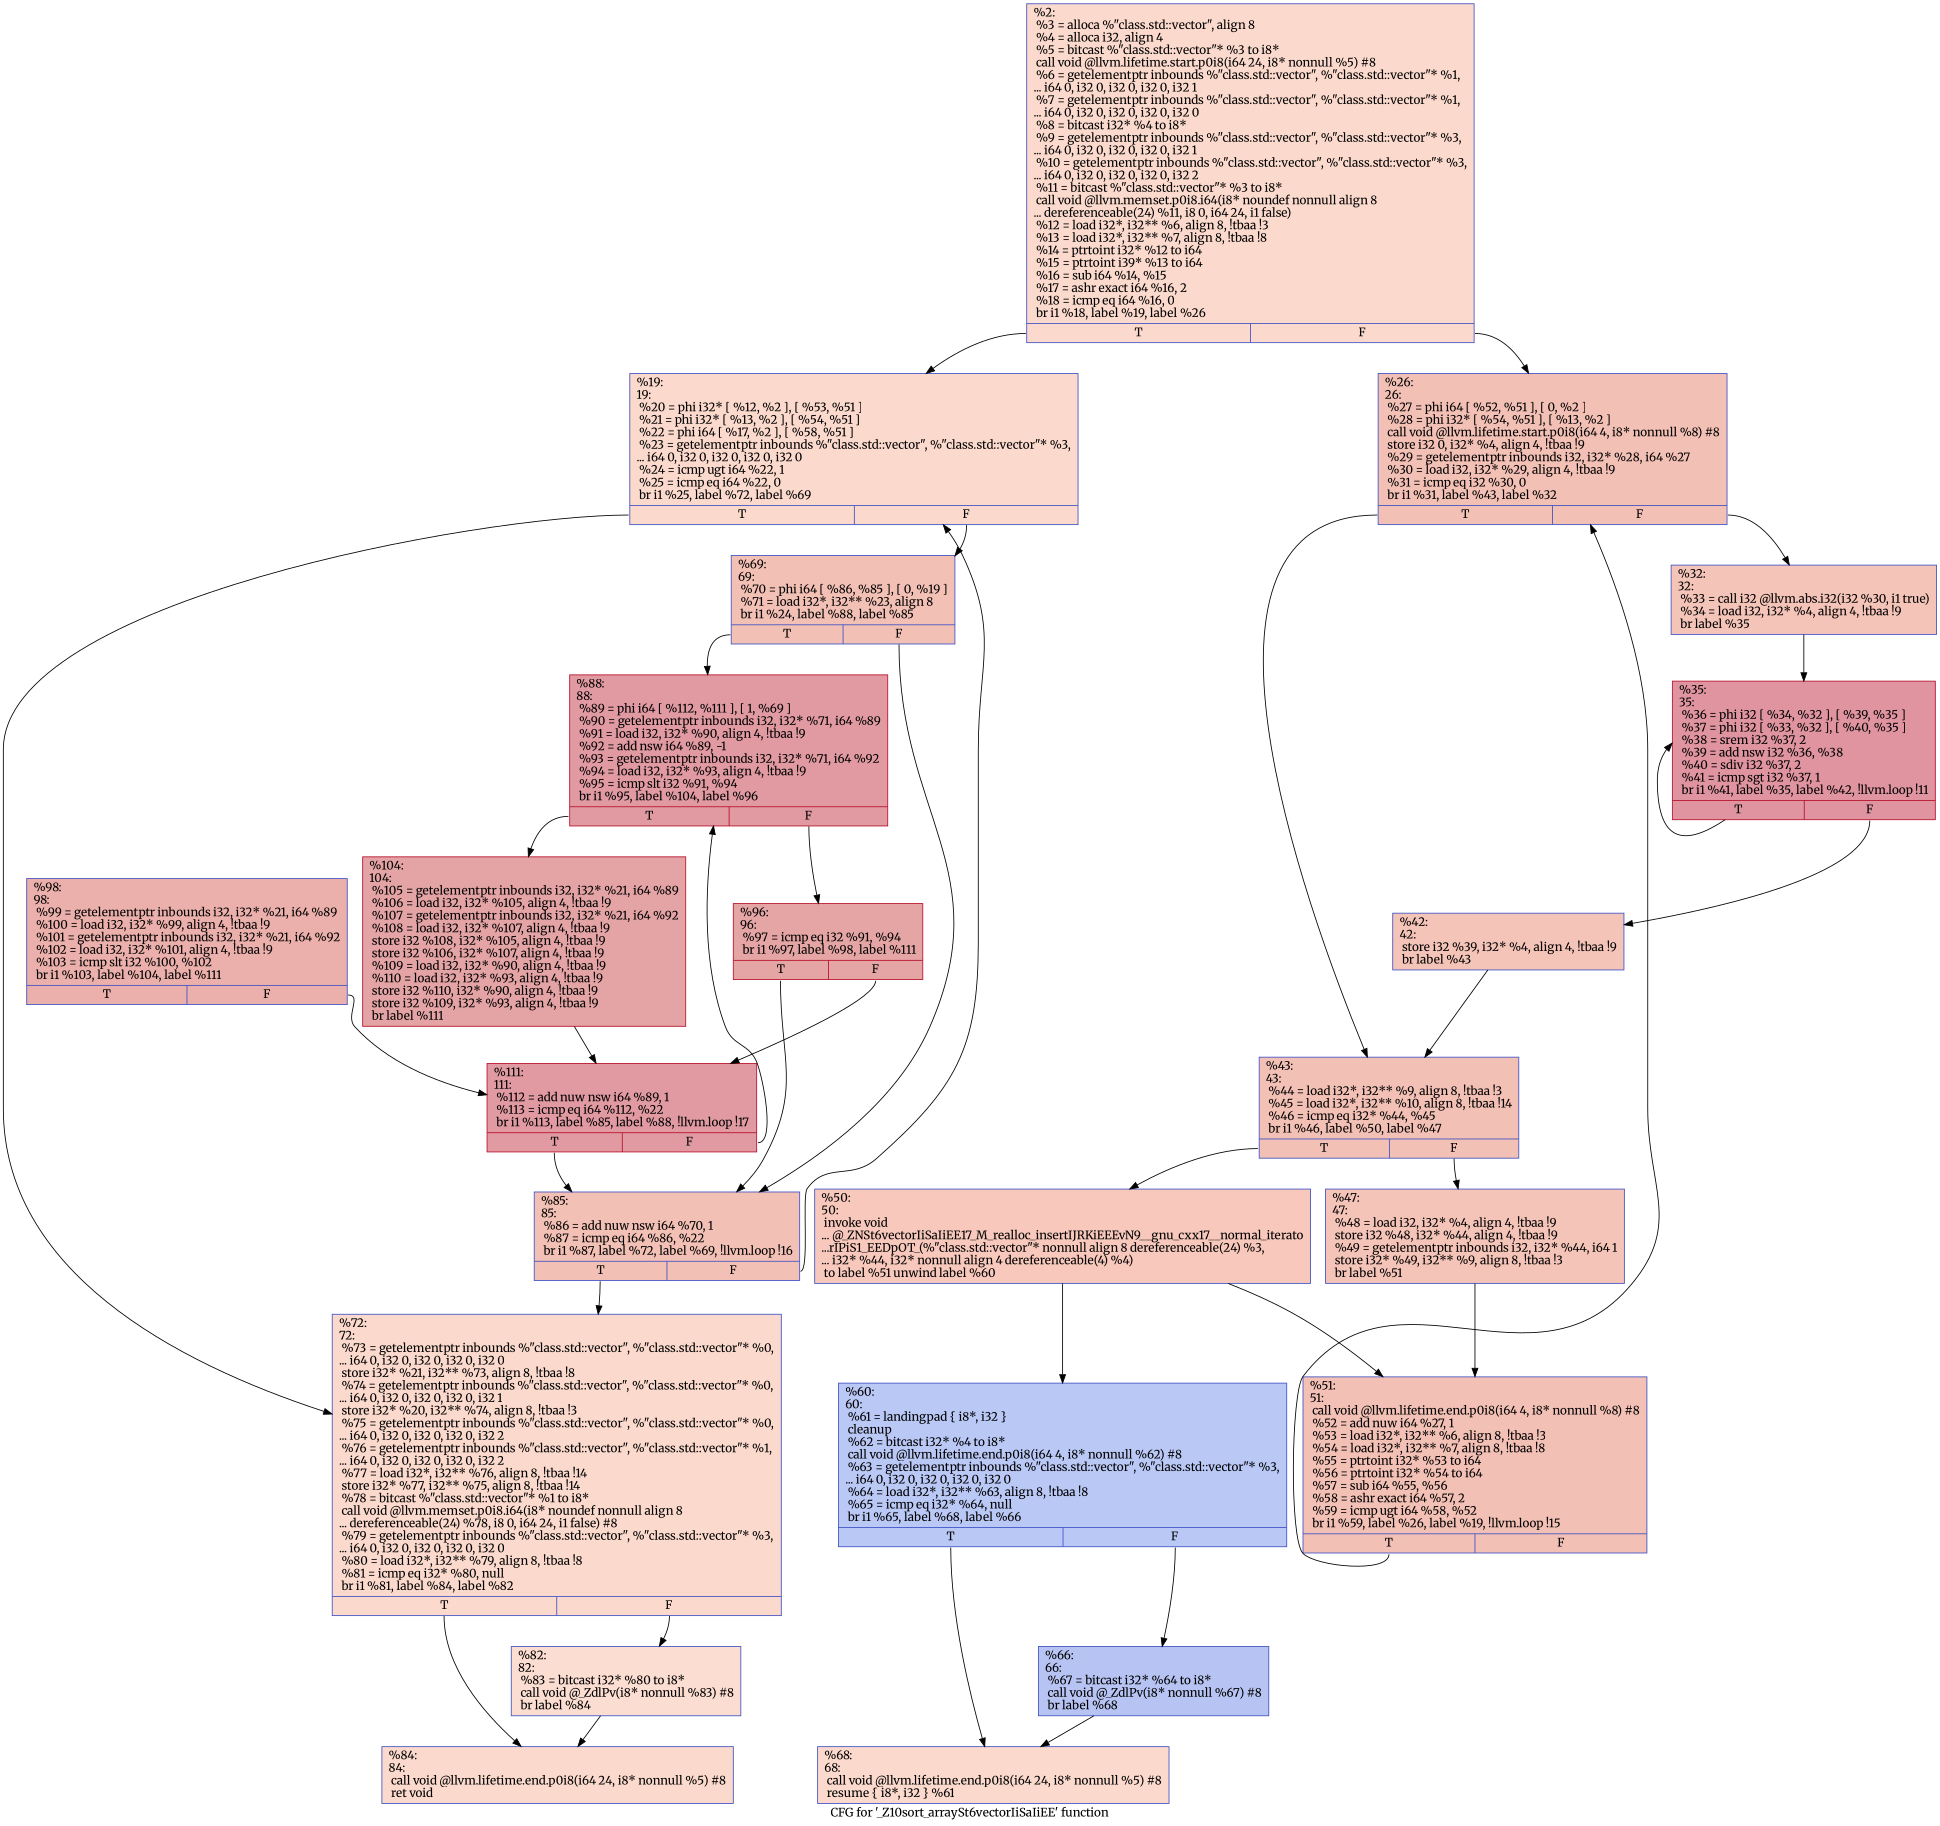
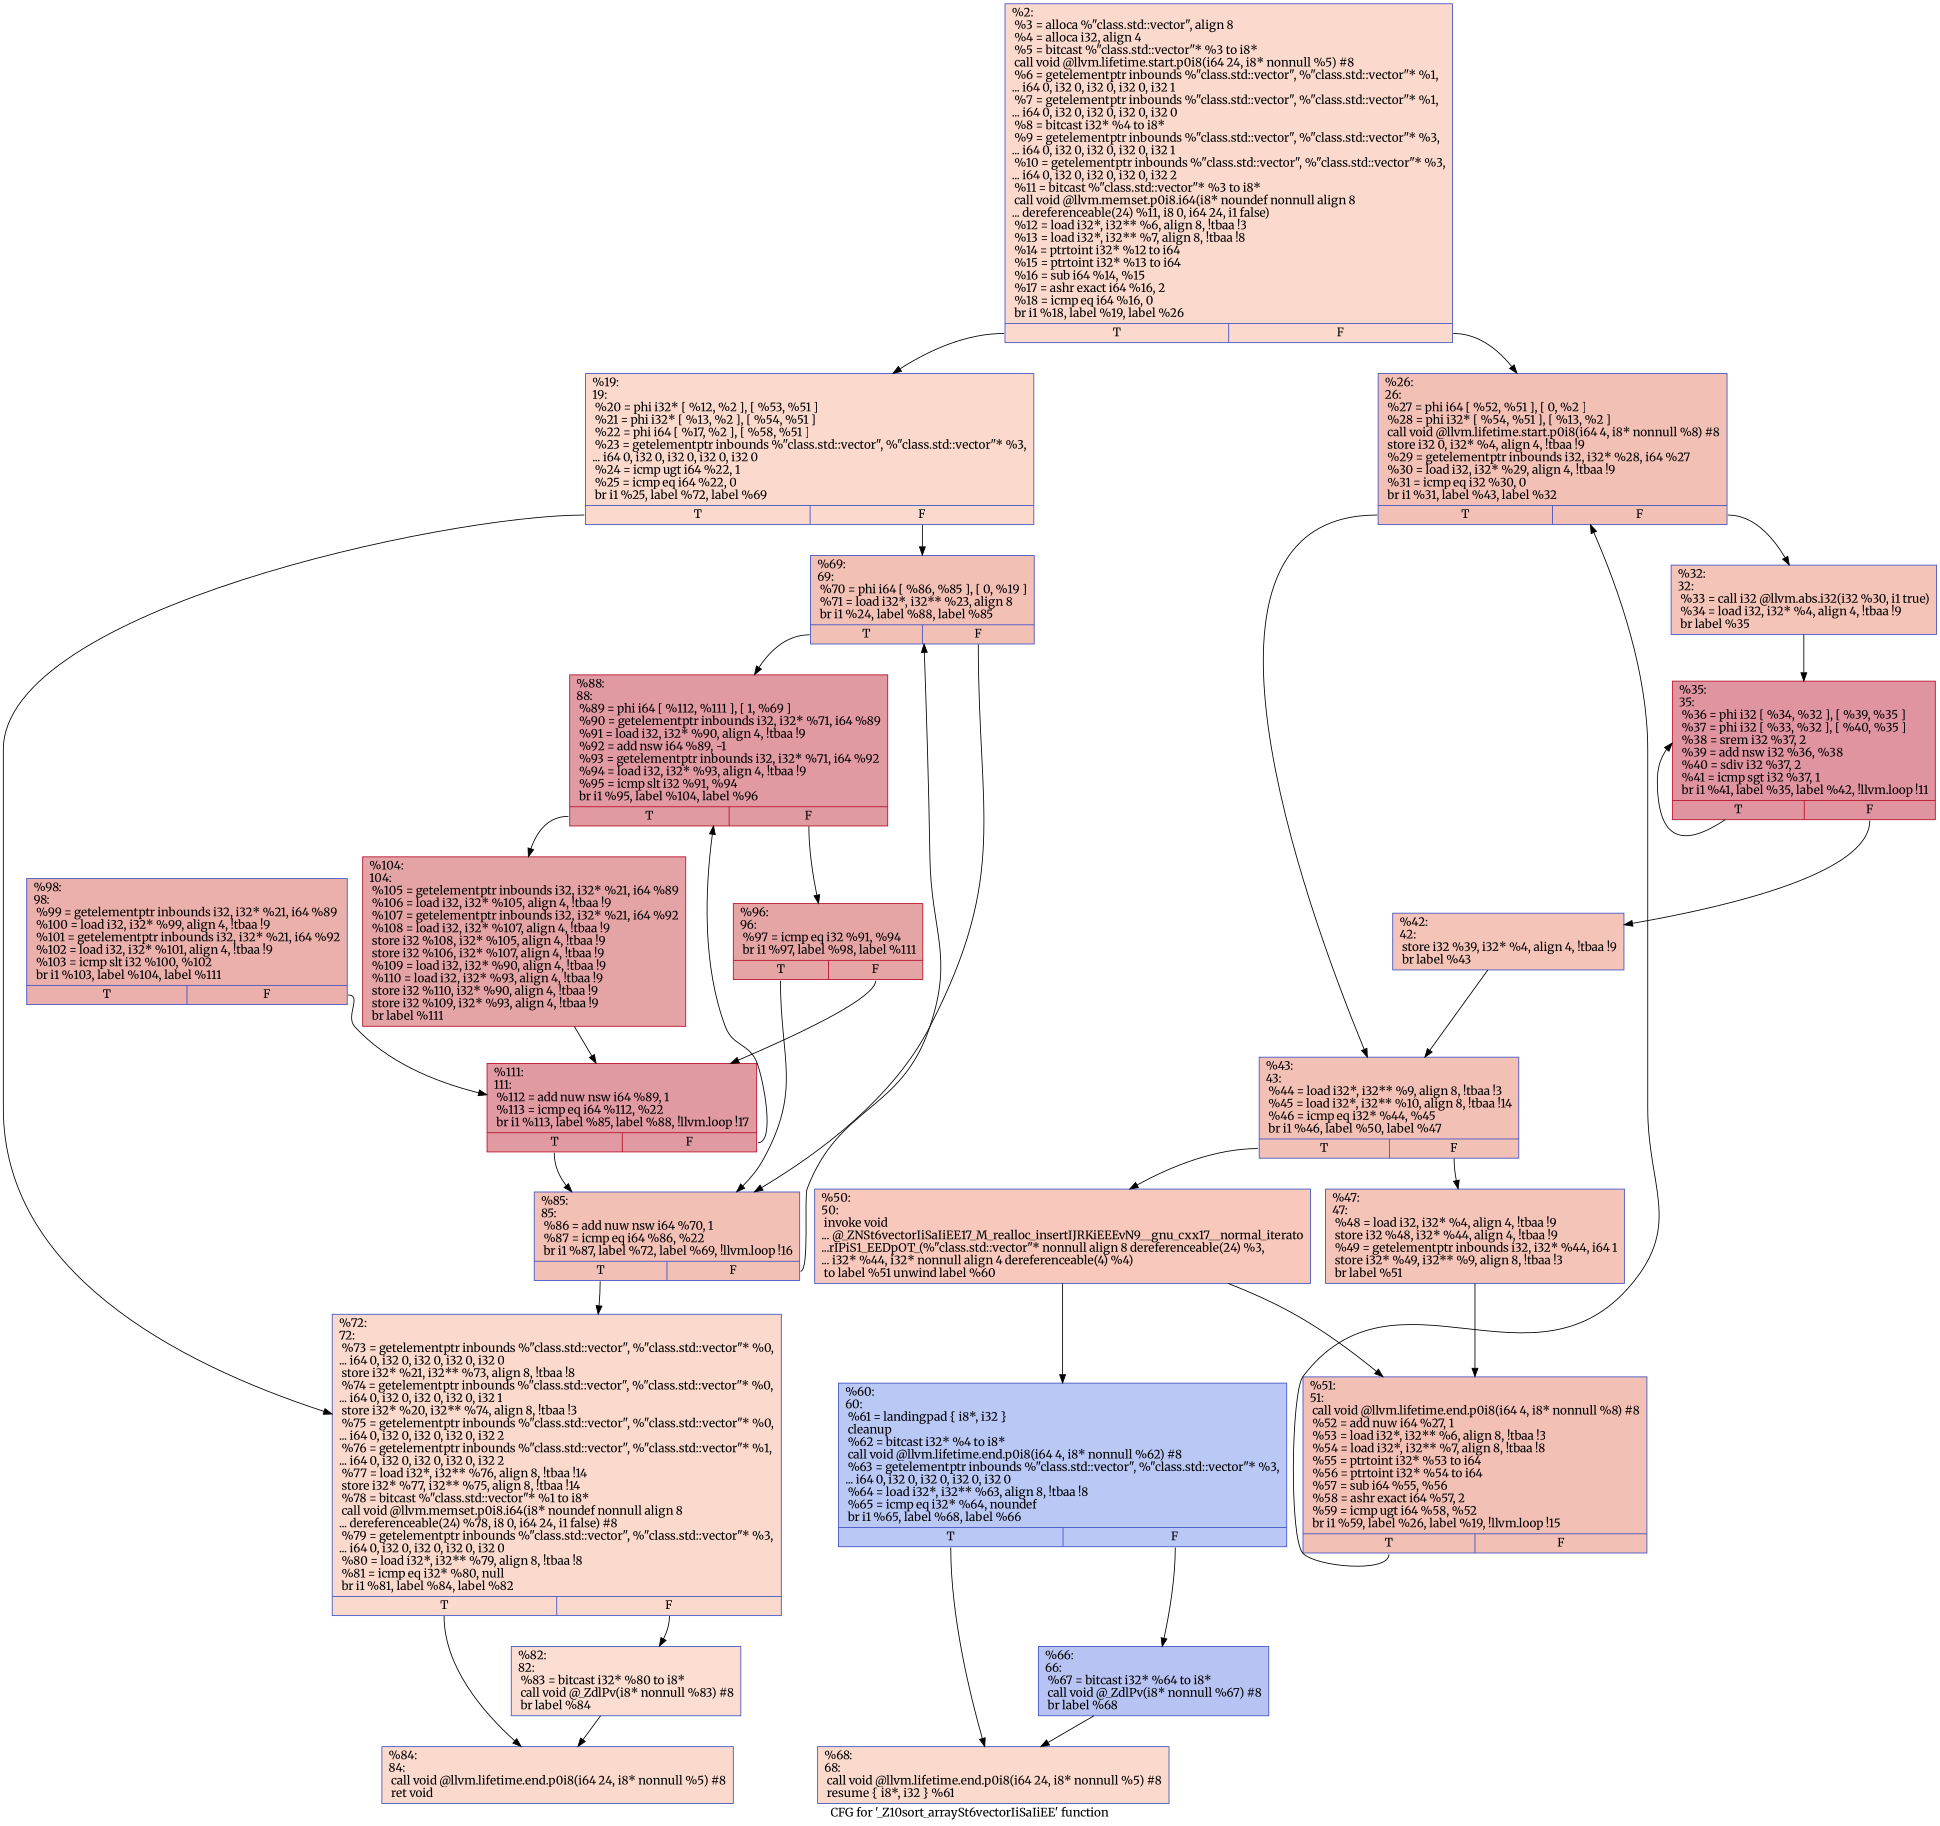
node "%2:": text "%15 = ptrtoint i39* %13 to i64" -> "%15 = ptrtoint i32* %13 to i64"
edge "%85:" -> "%19:": now "%85:" -> "%69:"
node "%60:": text "%65 = icmp eq i32* %64, null" -> "%65 = icmp eq i32* %64, noundef"
